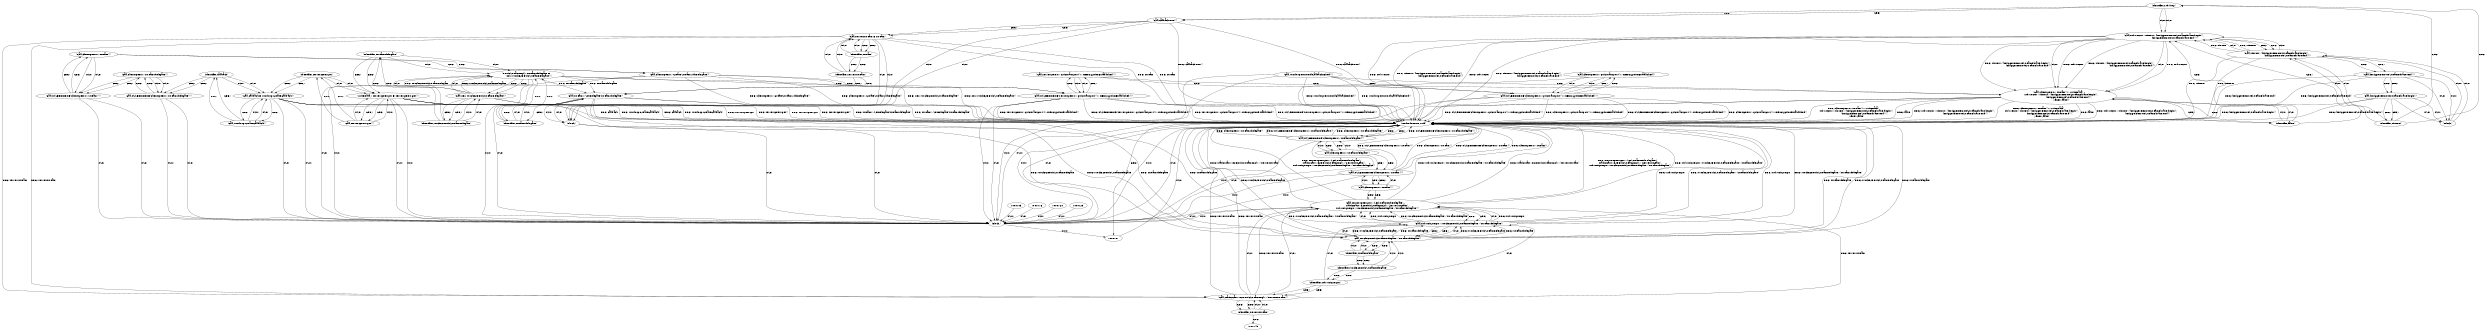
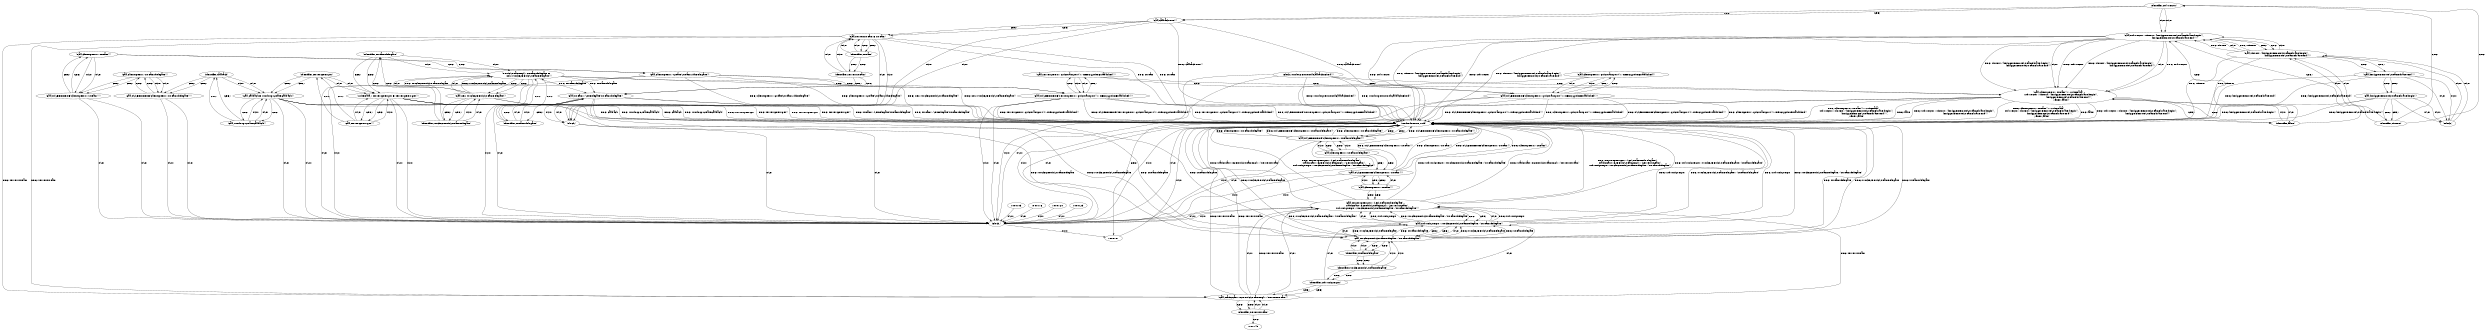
node "(Identifier,std::loop)": label "(Identifier,std::loop)" -> "(Identifier,std::vector)"
node "(Call,run_loop.RunUntilCallbacksFired())": label "(Call,run_loop.RunUntilCallbacksFired())" -> "(Block,run_loop.RunUntilCallbacksFired())"
